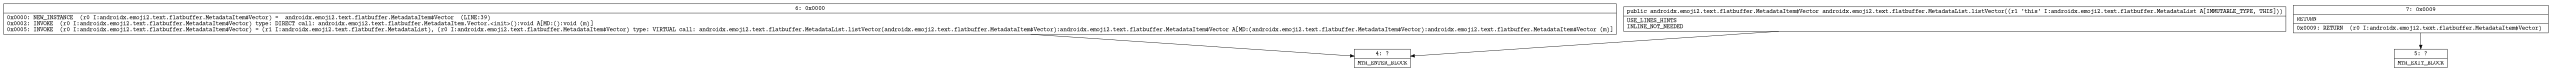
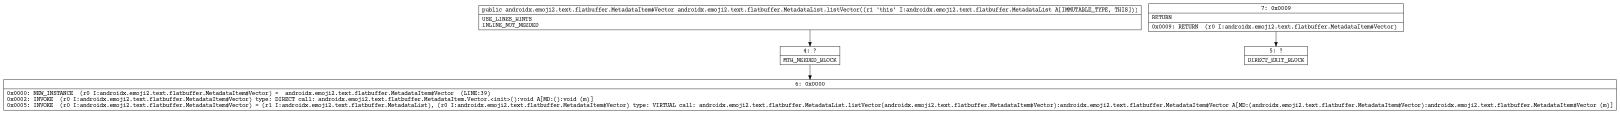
edge "6: 0x0000" -> "4: ?": reversed
node "4: ?": text "MTH_ENTER_BLOCK" -> "MTH_NEEDED_BLOCK"
node "5: ?": text "MTH_EXIT_BLOCK" -> "DIRECT_EXIT_BLOCK"
